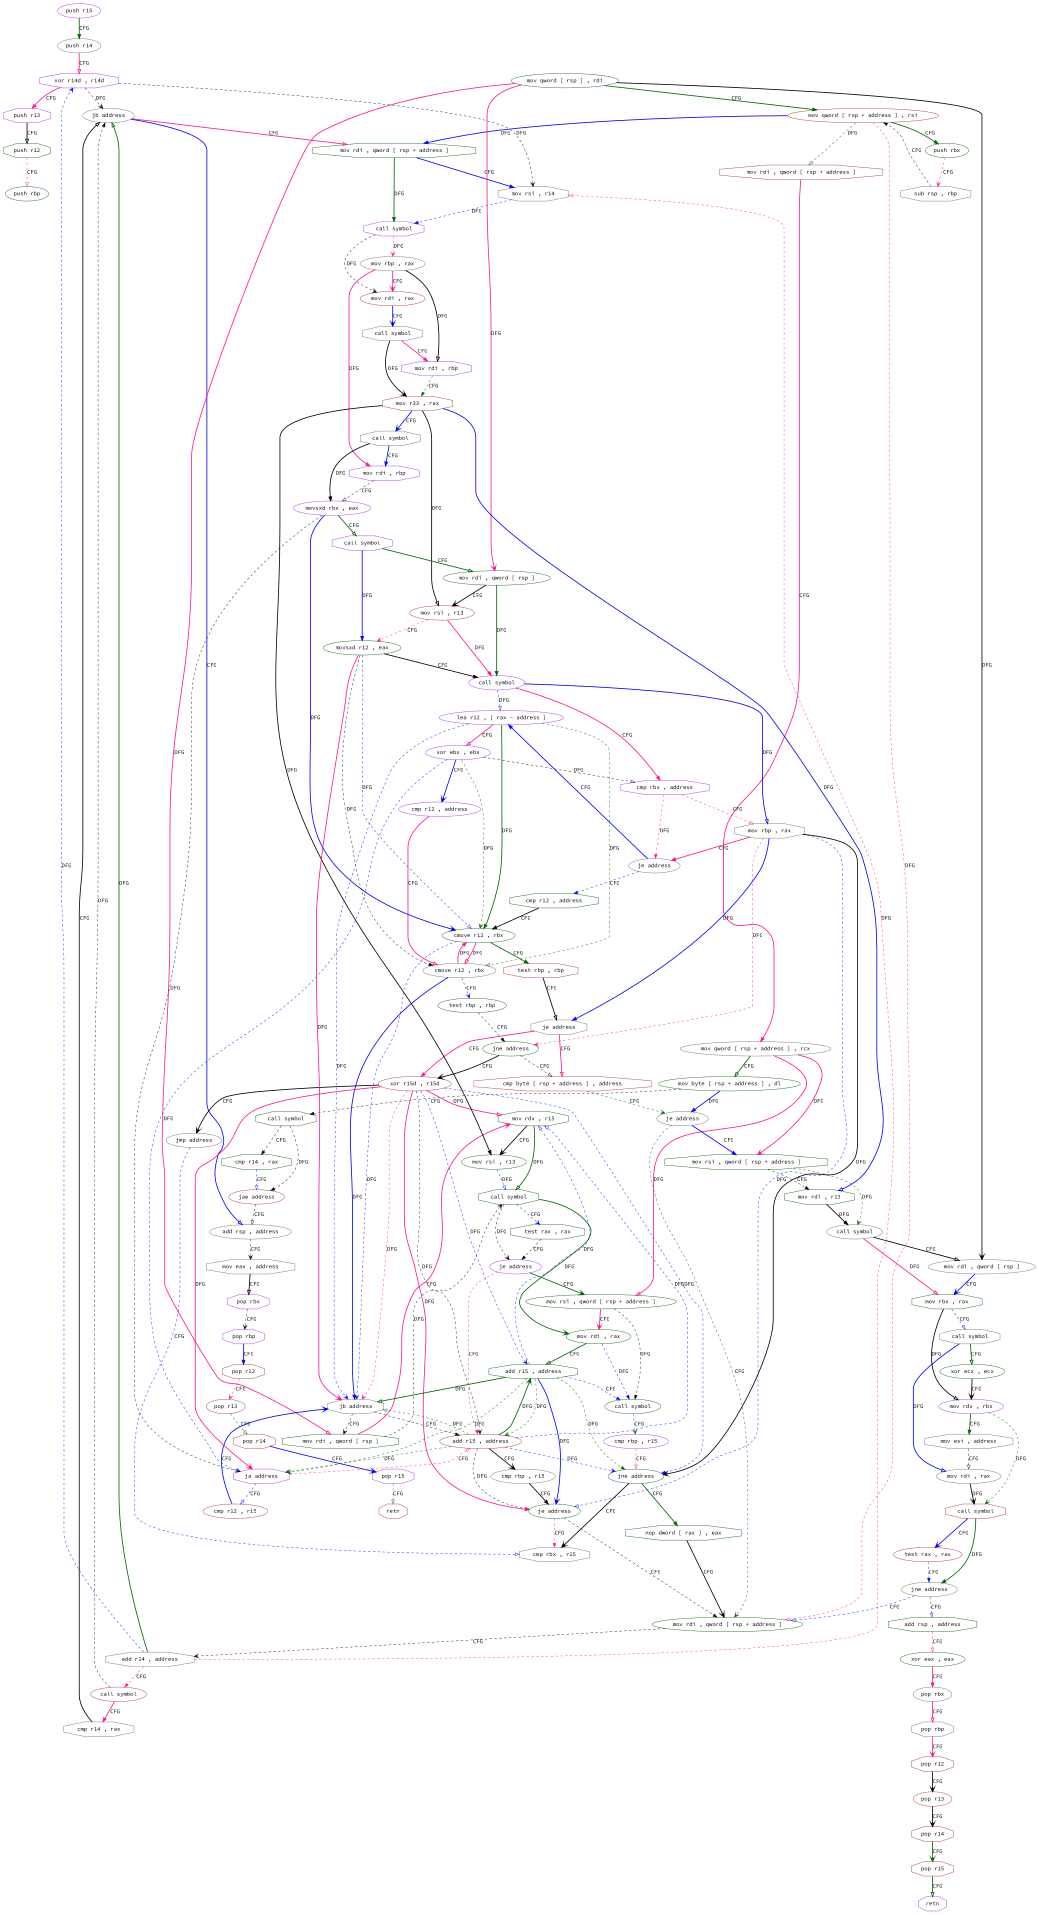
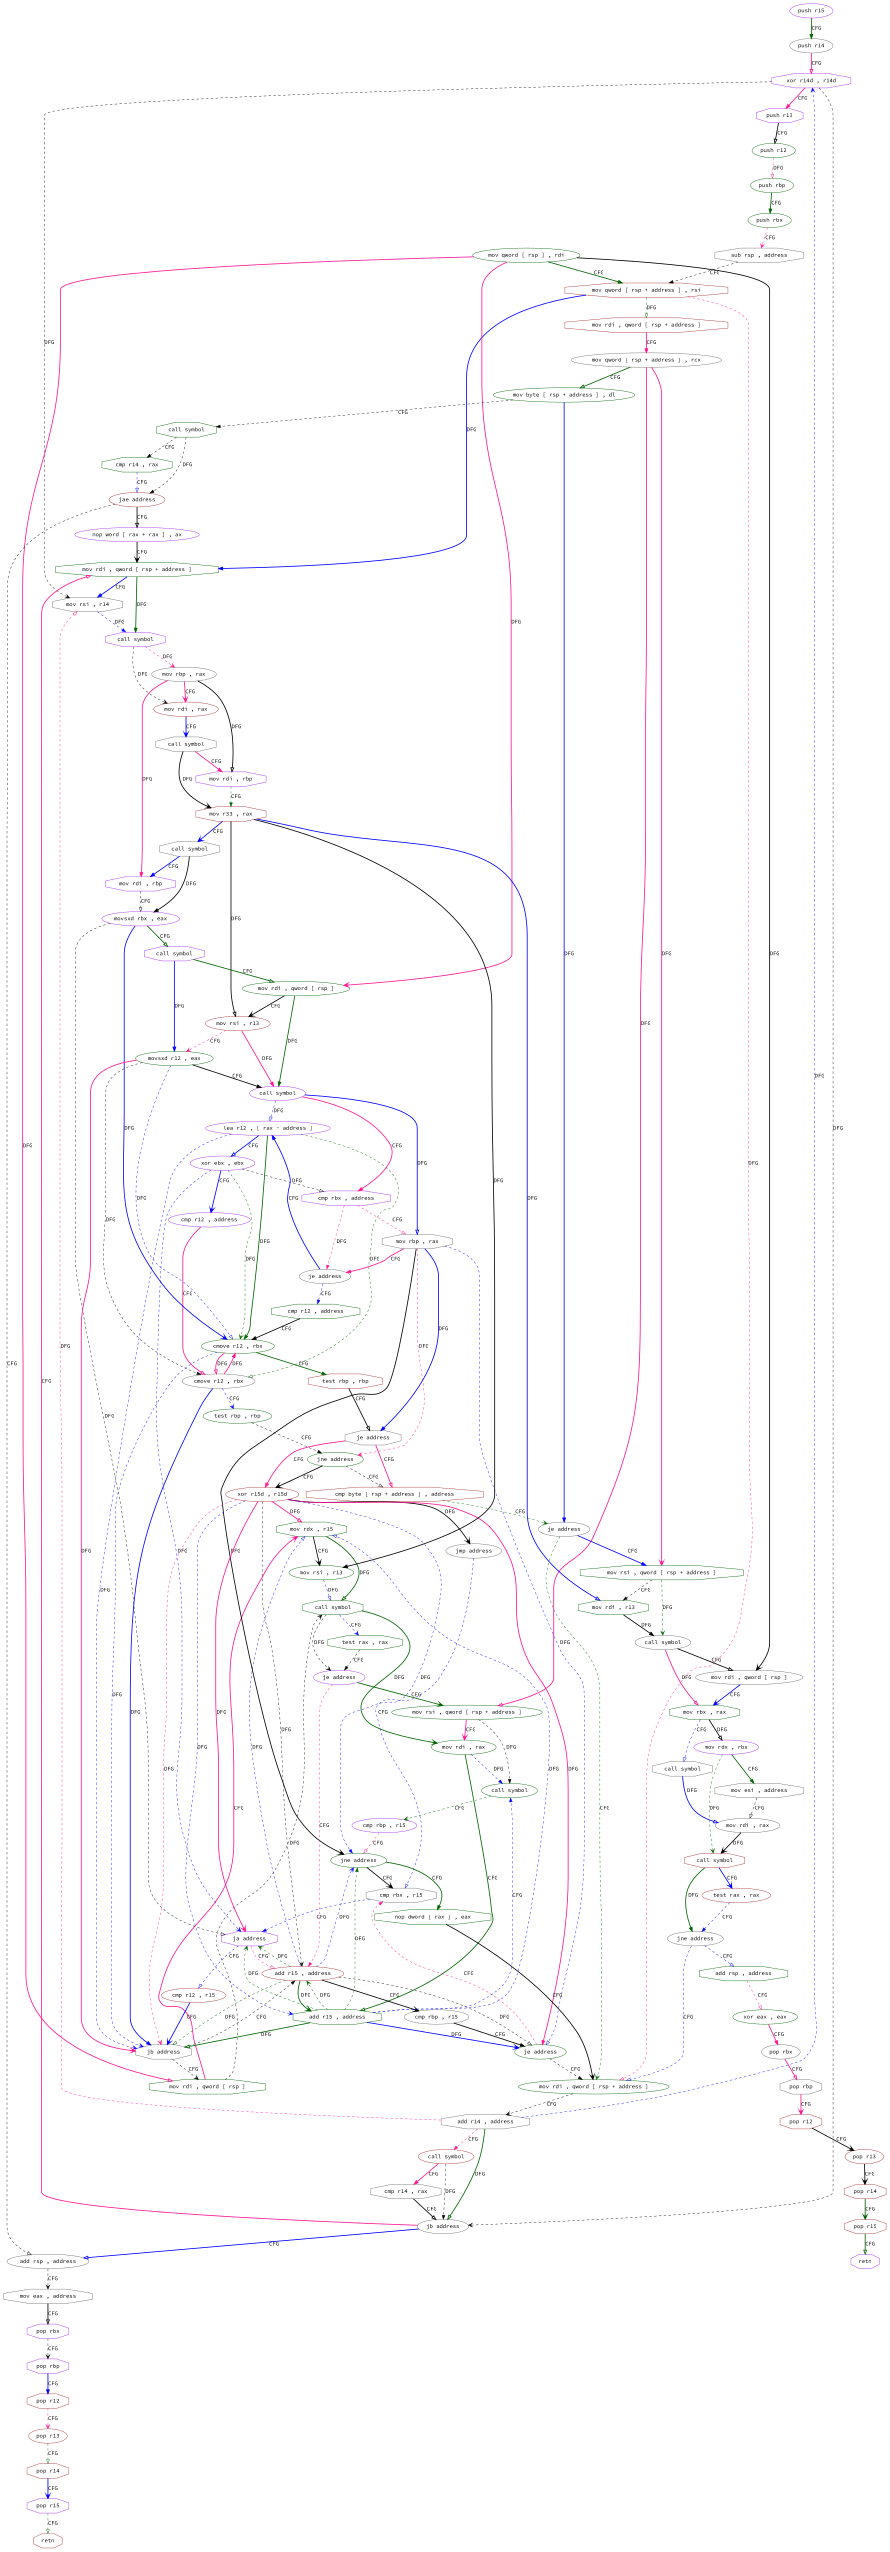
node "mov qword [ rsp + address ] , rsi": shape ellipse -> octagon
edge "mov qword [ rsp + address ] , rsi" -> "push rbx": now "push rbp" -> "push rbx"
node "push r12": shape octagon -> ellipse
edge "push r12" -> "push rbp": label "CFG" -> "DFG"
node "sub rsp , rbp": label "sub rsp , rbp" -> "sub rsp , address"
node "nop word [ rax + rax ] , ax": added
edge "lea r12 , [ rax - address ]" -> "xor ebx , ebx": color deeppink -> blue
edge "xor r15d , r15d" -> "jmp address": label "CFG" -> "DFG"
node "xor ecx , ecx": removed
edge "cmp rbx , r15" -> "ja address": added, label "CFG"
